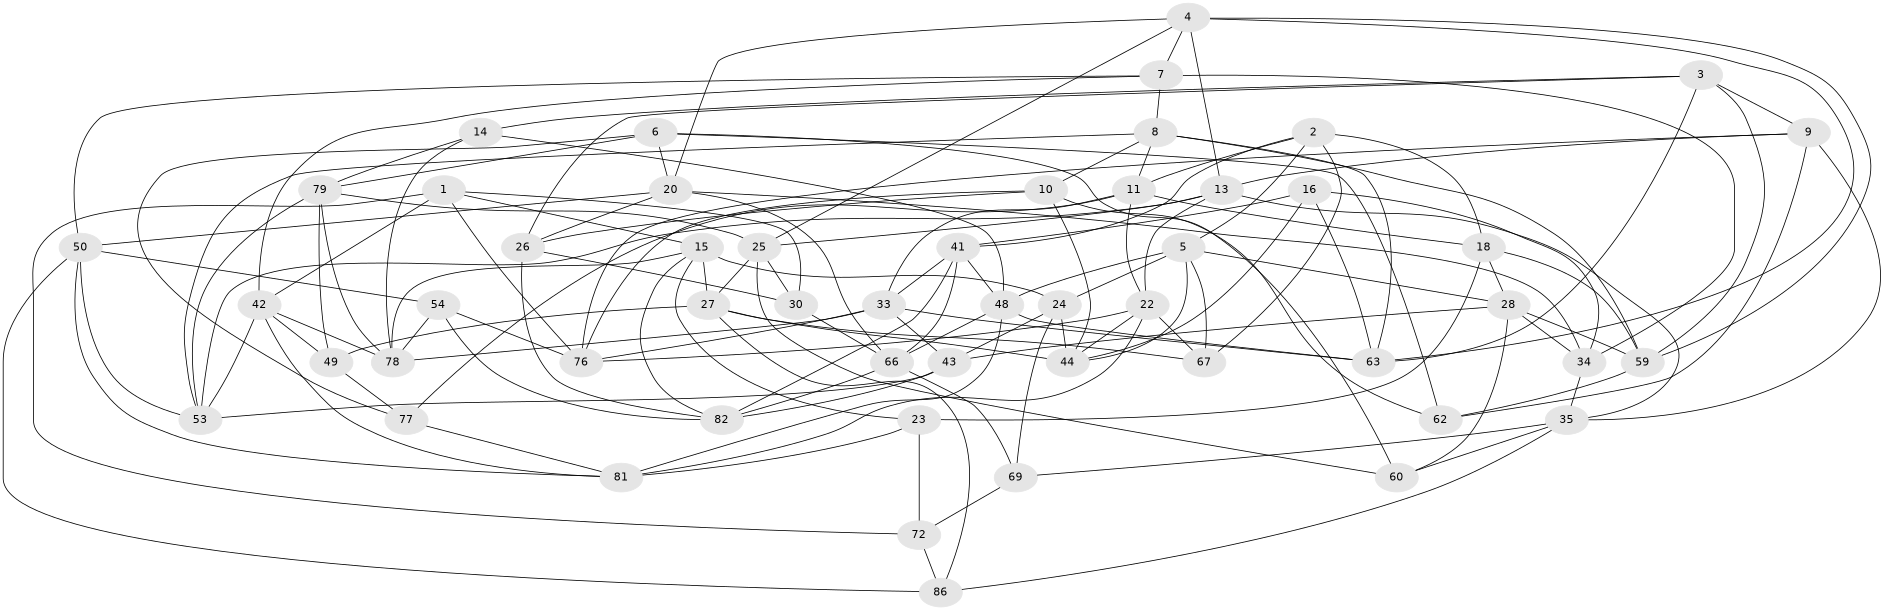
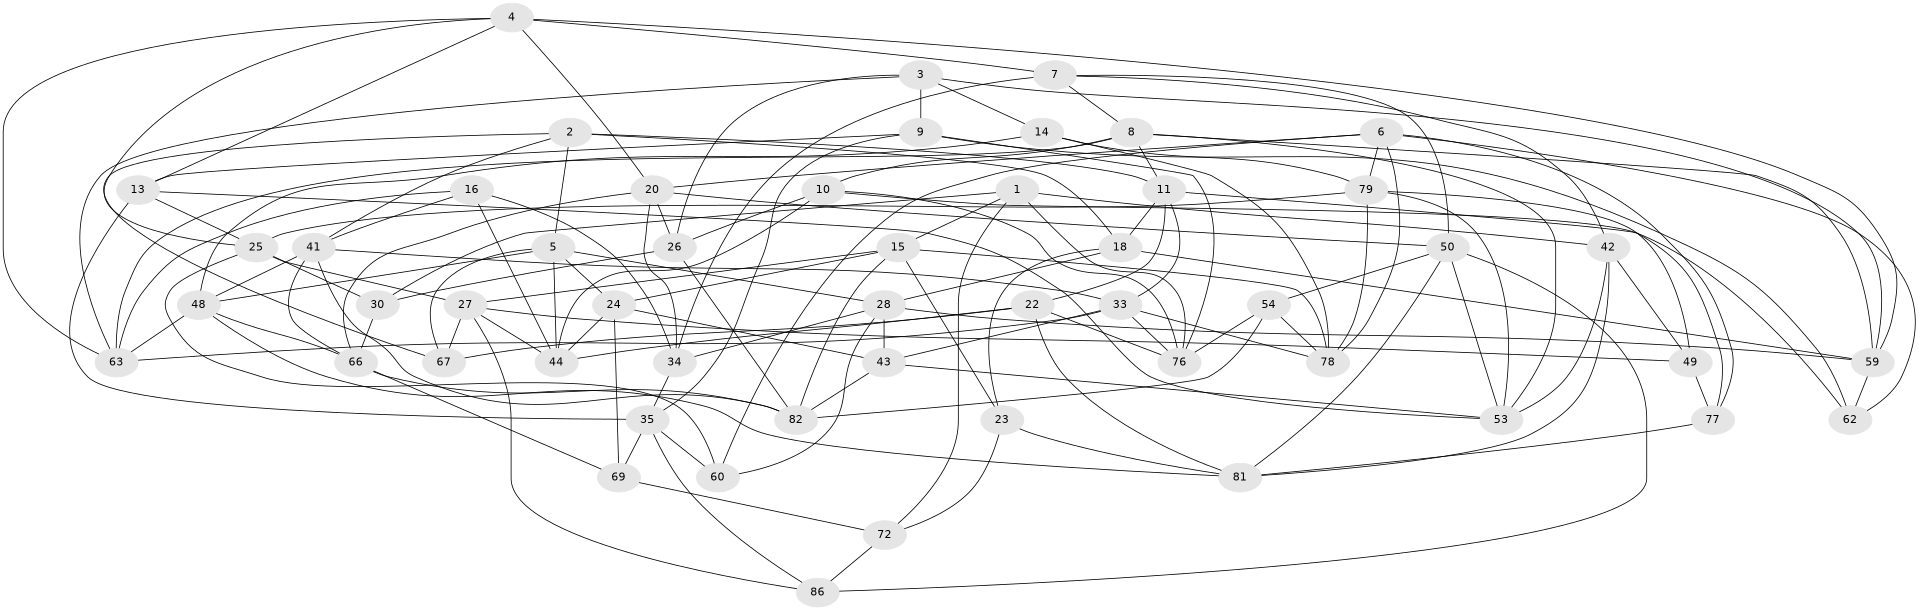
edge "13" -- "22": removed
edge "42" -- "78": now "6" -- "78"
